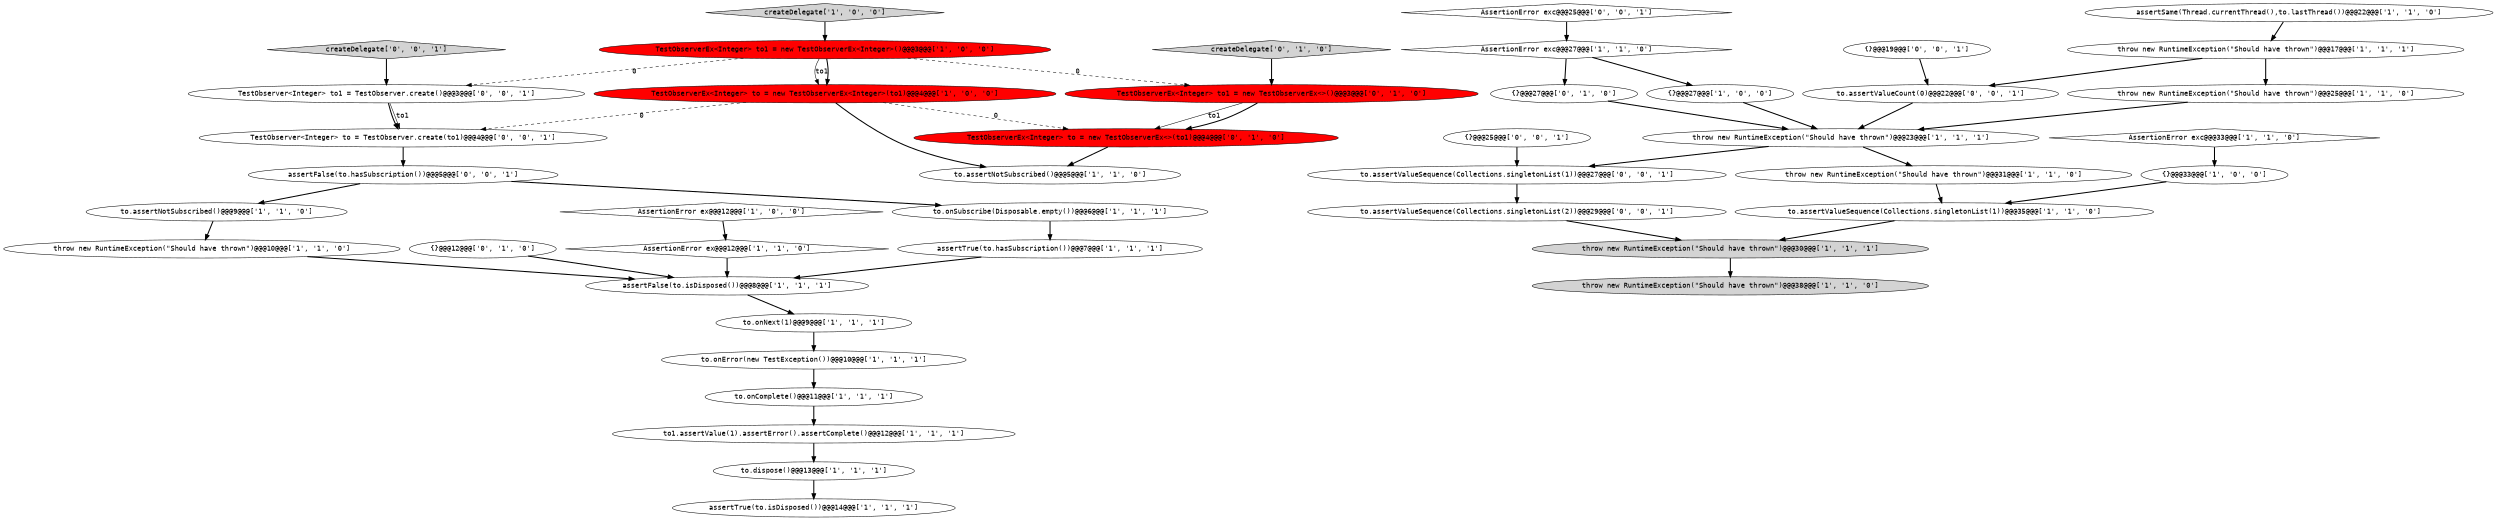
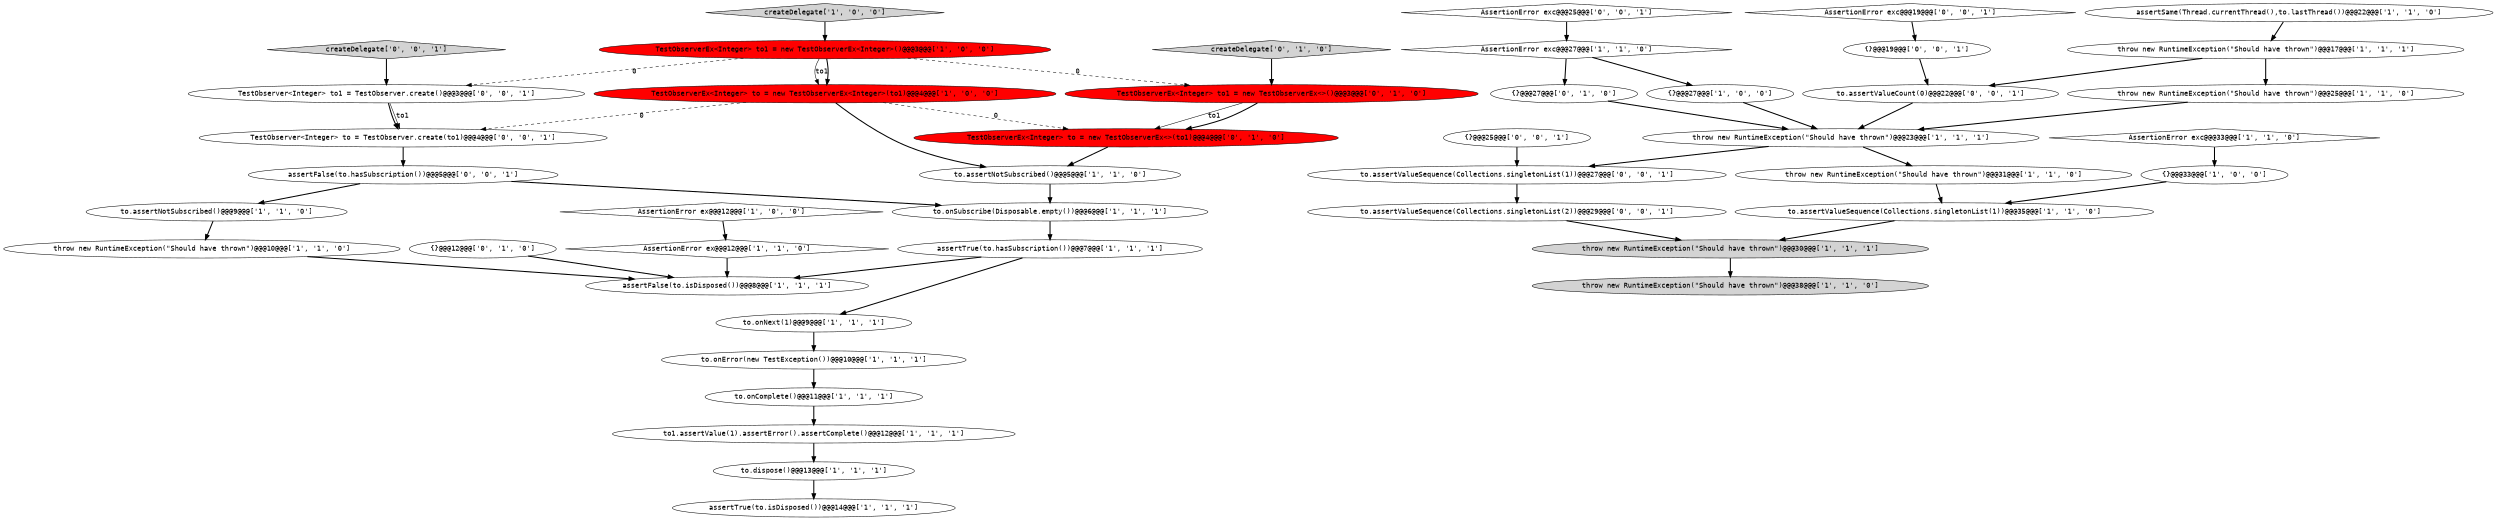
node "AssertionError exc@@@19@@@['0', '0', '1']": added
edge "to.assertNotSubscribed()@@@5@@@['1', '1', '0']" -> "to.onSubscribe(Disposable.empty())@@@6@@@['1', '1', '1']": added
edge "assertFalse(to.isDisposed())@@@8@@@['1', '1', '1']" -> "to.onNext(1)@@@9@@@['1', '1', '1']": now "assertTrue(to.hasSubscription())@@@7@@@['1', '1', '1']" -> "to.onNext(1)@@@9@@@['1', '1', '1']"
